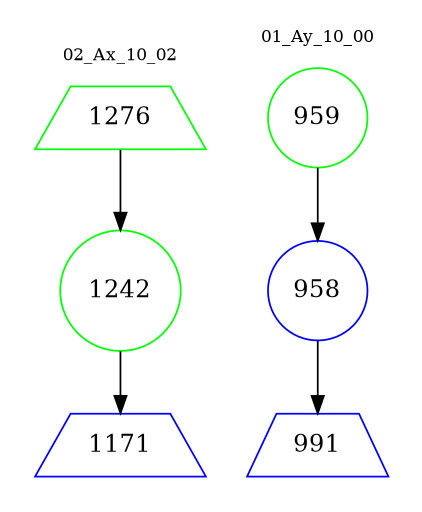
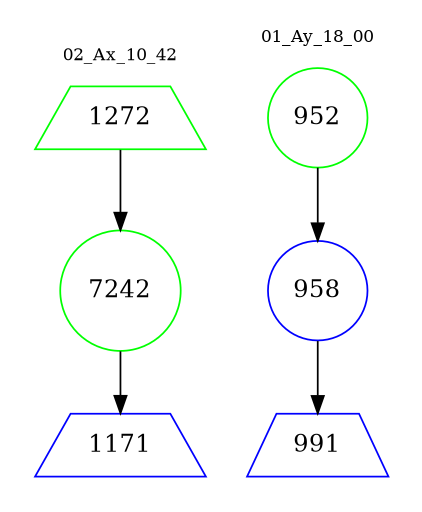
cluster "01_Ay_10_00": label "01_Ay_10_00" -> "01_Ay_18_00"
cluster "02_Ax_10_02": label "02_Ax_10_02" -> "02_Ax_10_42"
node "1276": label "1276" -> "1272"
node "959": label "959" -> "952"
node "1242": label "1242" -> "7242"
